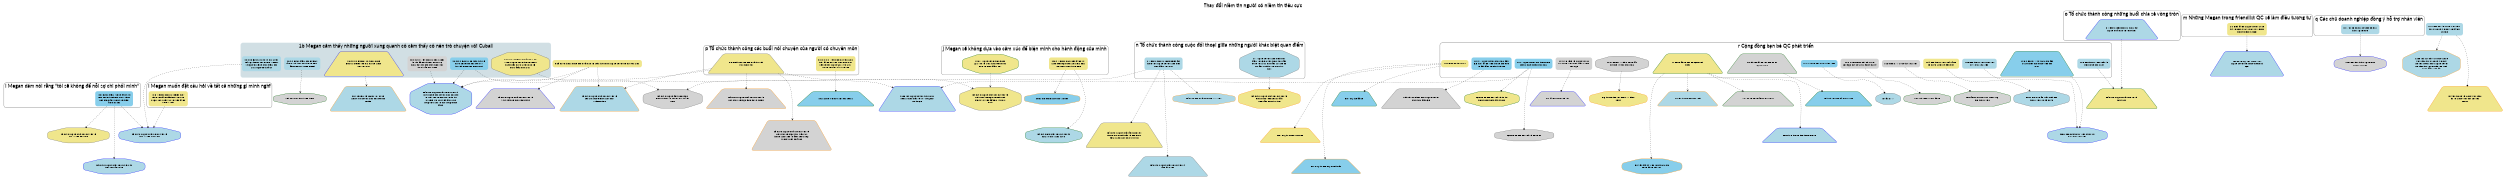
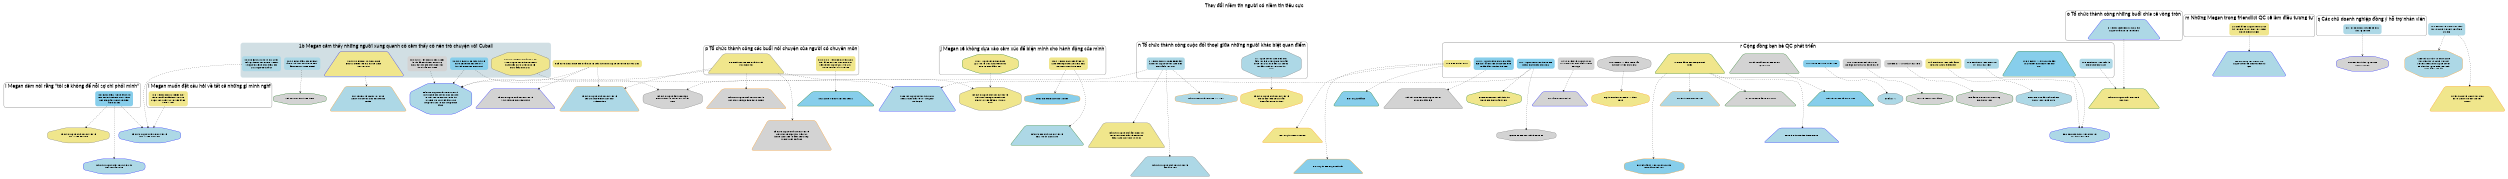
node "Tổ chức các buổi nói chuyện về cảm xúc tự nhận thức": shape octagon -> trapezium
